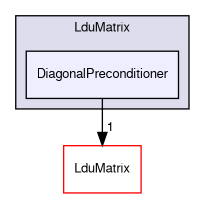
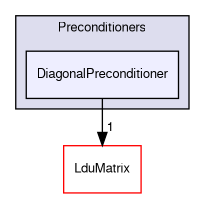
cluster "LduMatrix": label "LduMatrix" -> "Preconditioners"
